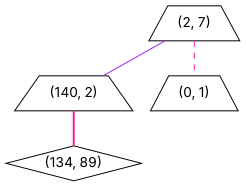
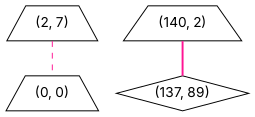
edge "(2, 7)" -- "(140, 2)": removed
node "(0, 1)": label "(0, 1)" -> "(0, 0)"
node "(134, 89)": label "(134, 89)" -> "(137, 89)"
